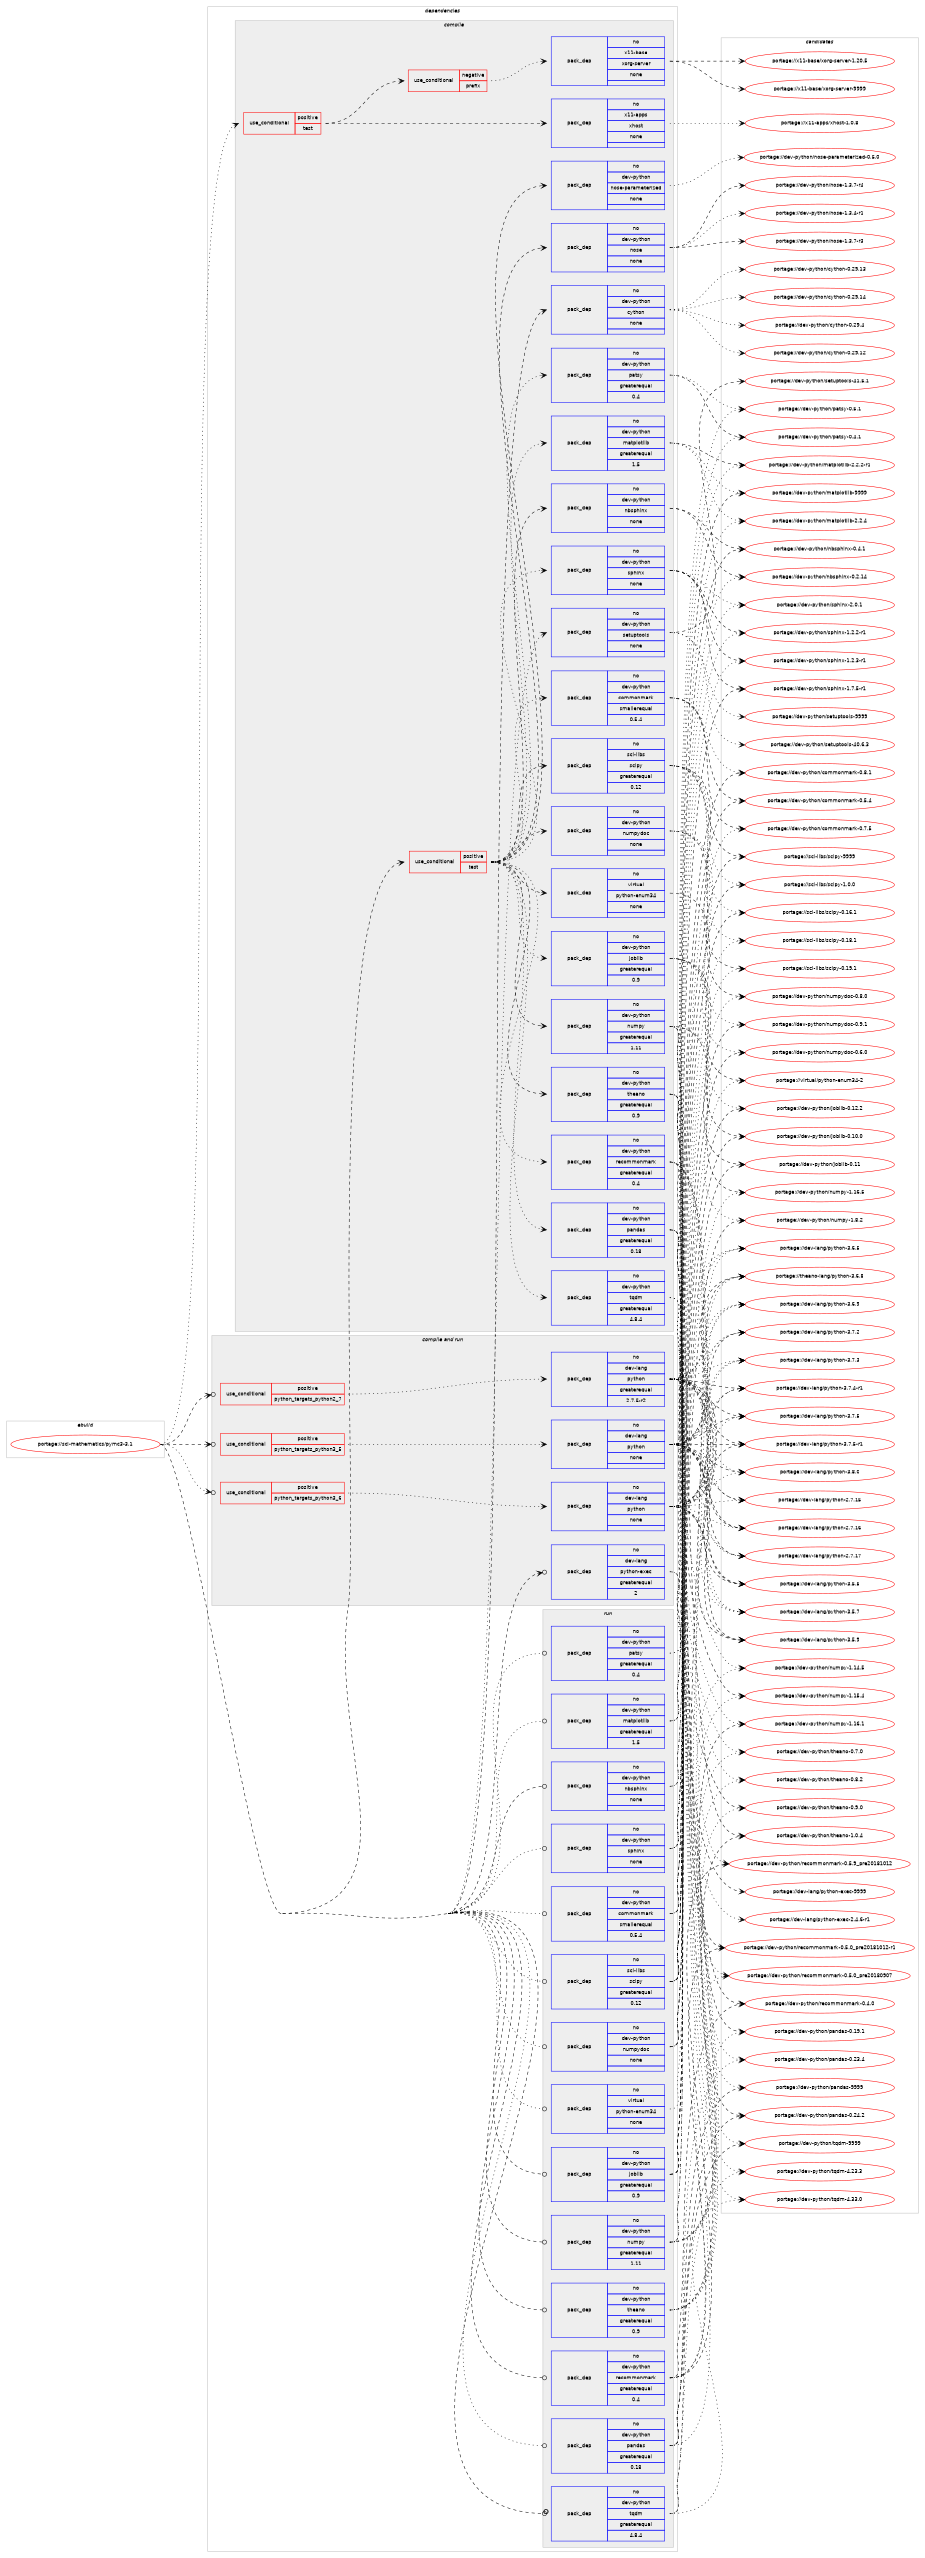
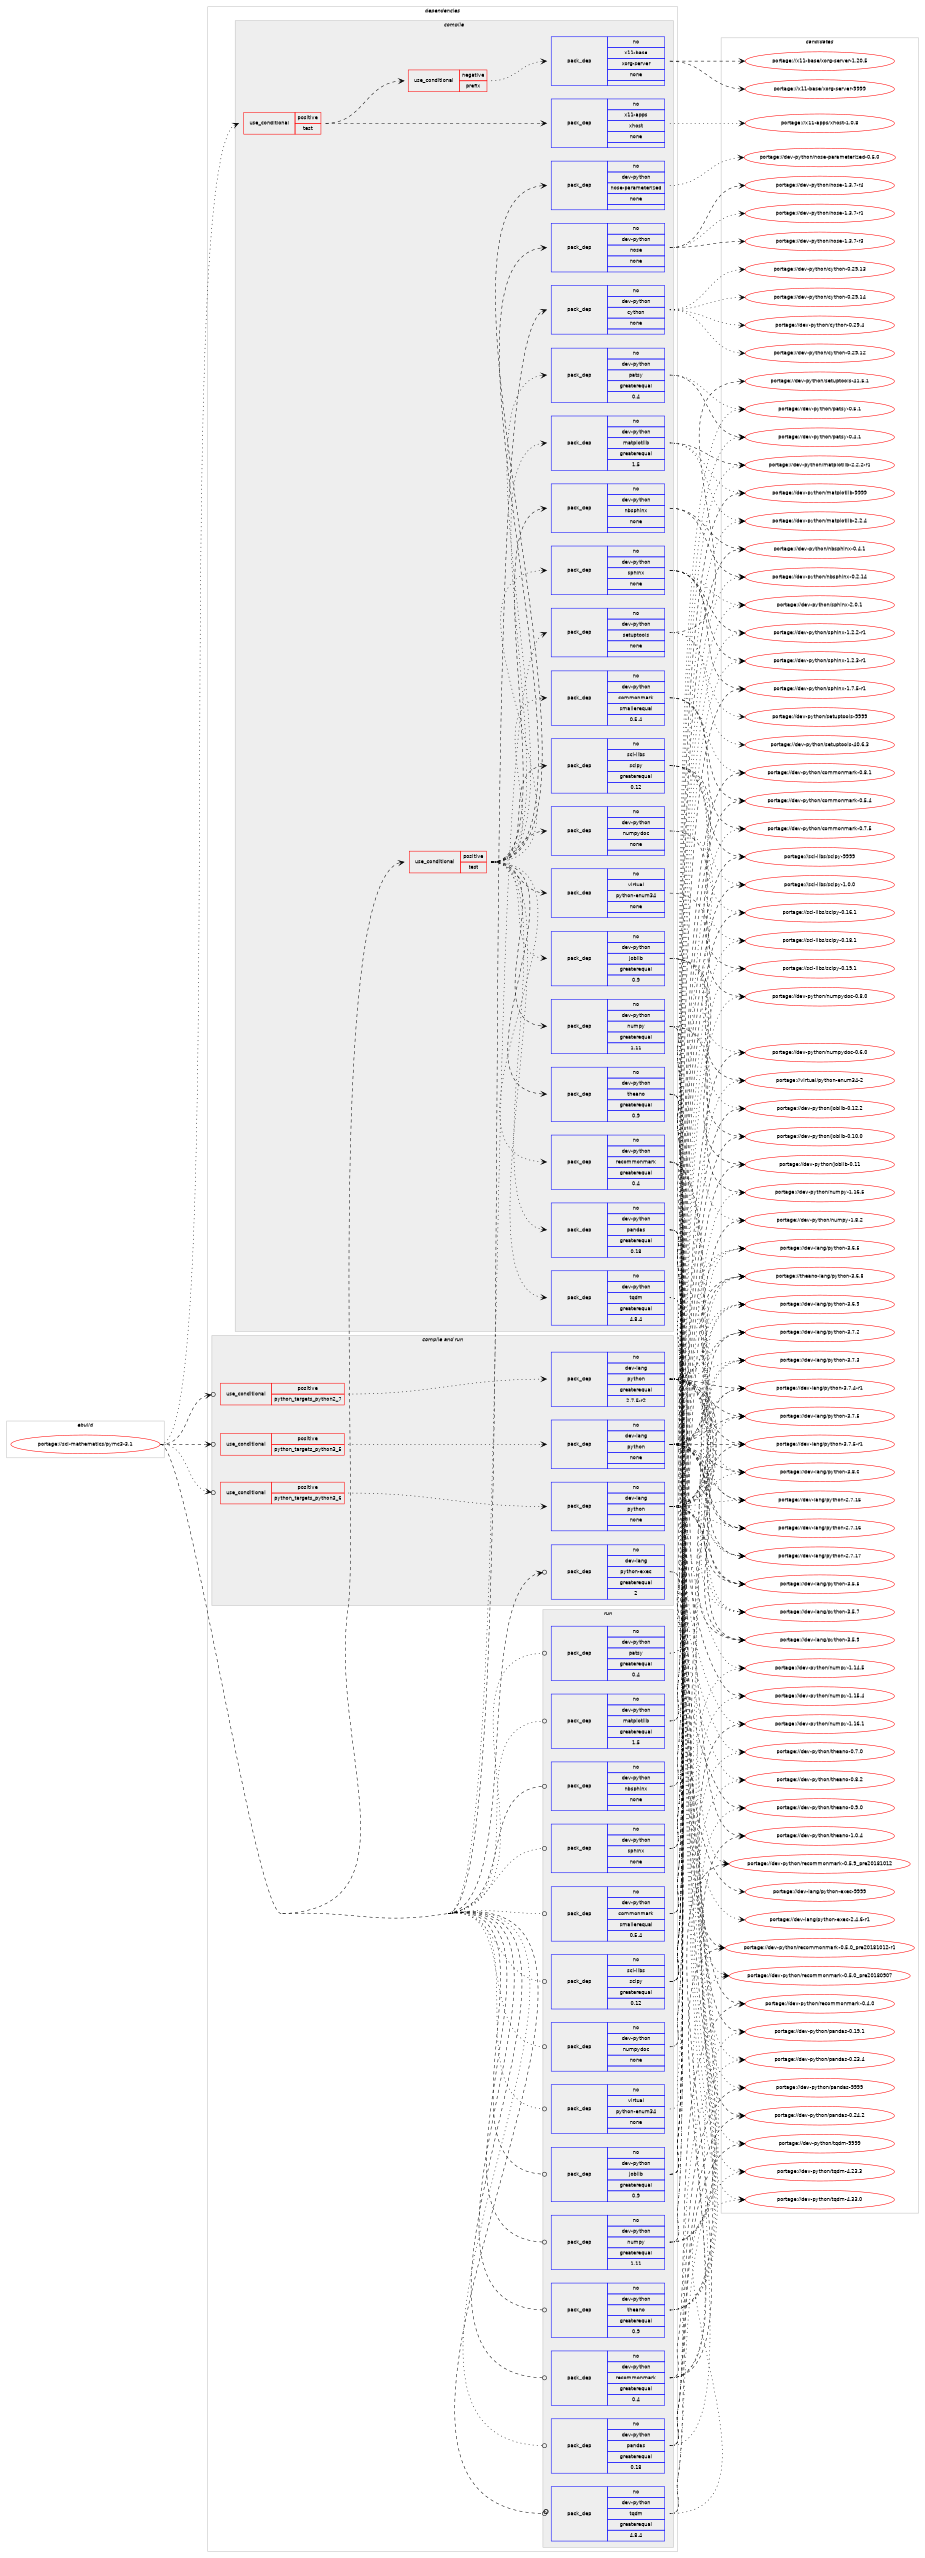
node "portage://dev-python/nose-1.3.4-r1": label "portage://dev-python/nose-1.3.4-r1" -> "portage://dev-python/nose-1.3.7-r1"
node "portage://dev-python/numpydoc-0.9.1": removed
